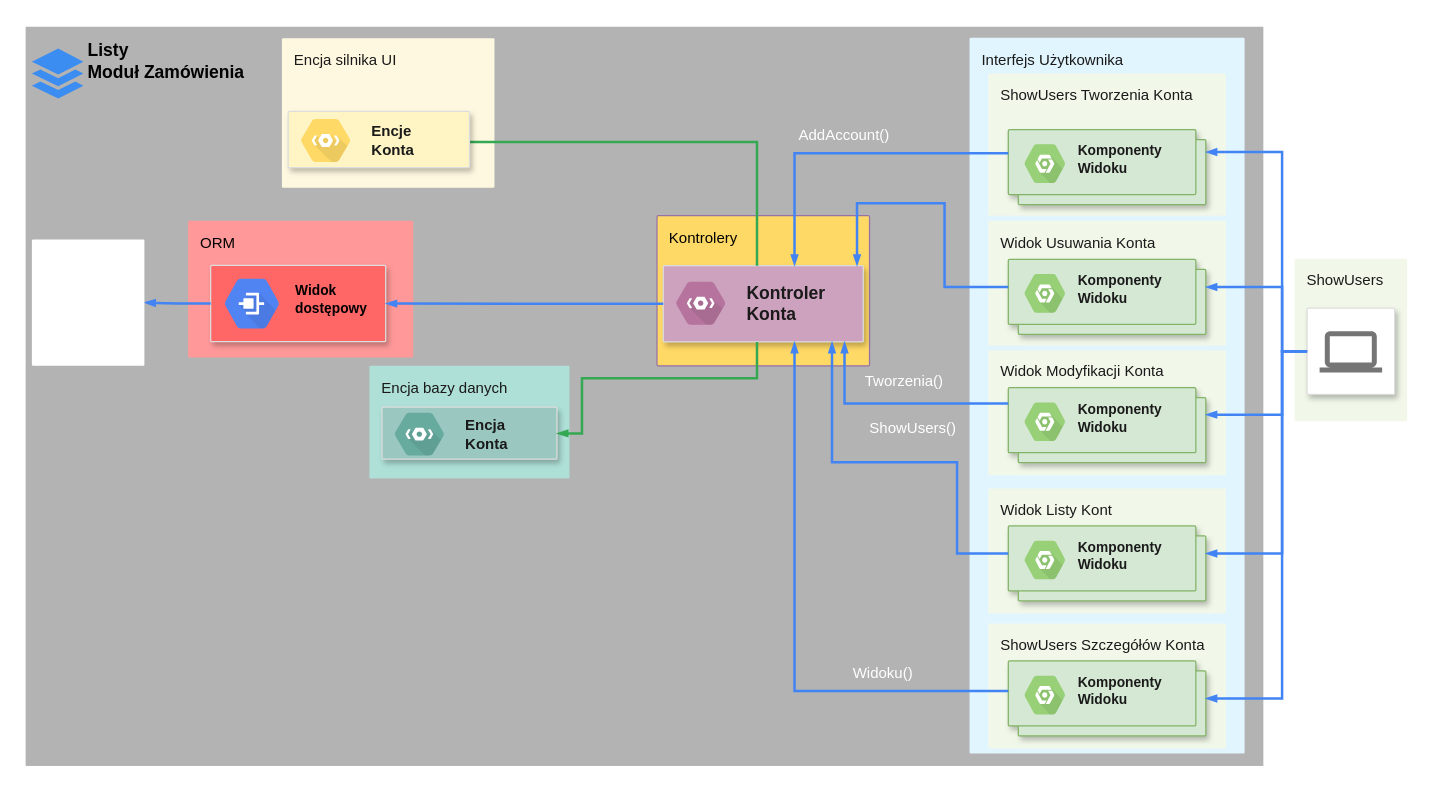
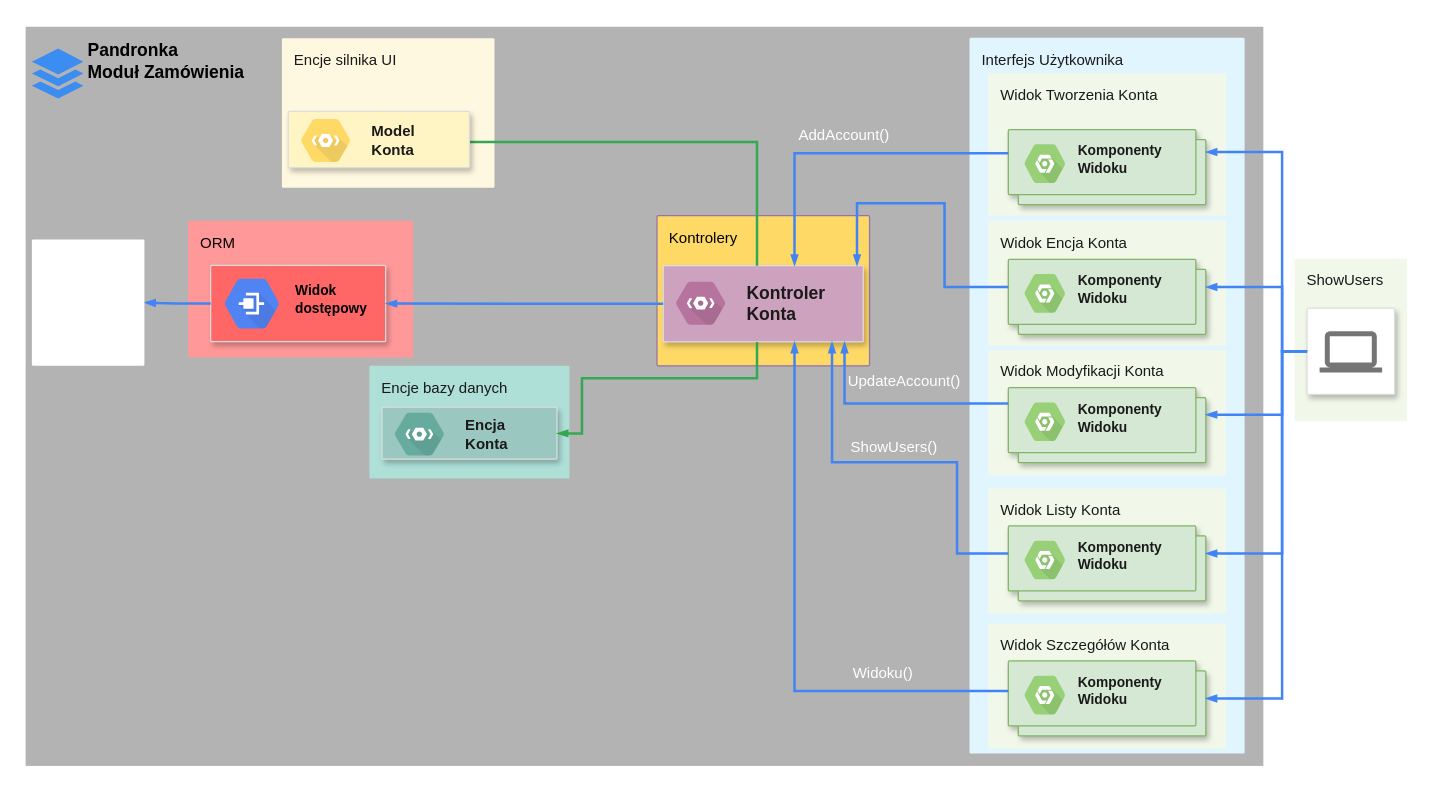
node "Encja silnika UI": label "Encja silnika UI" -> "Encje silnika UI"
node "Listy Moduł Zamówienia": label "Listy Moduł Zamówienia" -> "Pandronka Moduł Zamówienia"
node "ShowUsers Tworzenia Konta": label "ShowUsers Tworzenia Konta" -> "Widok Tworzenia Konta"
node "Encje Konta": label "Encje Konta" -> "Model Konta"
node "Widok Usuwania Konta": label "Widok Usuwania Konta" -> "Widok Encja Konta"
node "Tworzenia()": label "Tworzenia()" -> "UpdateAccount()"
node "Encja bazy danych": label "Encja bazy danych" -> "Encje bazy danych"
node "ShowUsers()": moved (913, 428) -> (894, 446)
node "Widok Listy Kont": label "Widok Listy Kont" -> "Widok Listy Konta"
node "ShowUsers Szczegółów Konta": label "ShowUsers Szczegółów Konta" -> "Widok Szczegółów Konta"
